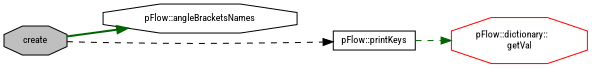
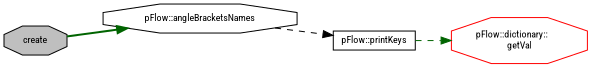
edge "create" -> "pFlow::printKeys": now "pFlow::angleBracketsNames" -> "pFlow::printKeys"
